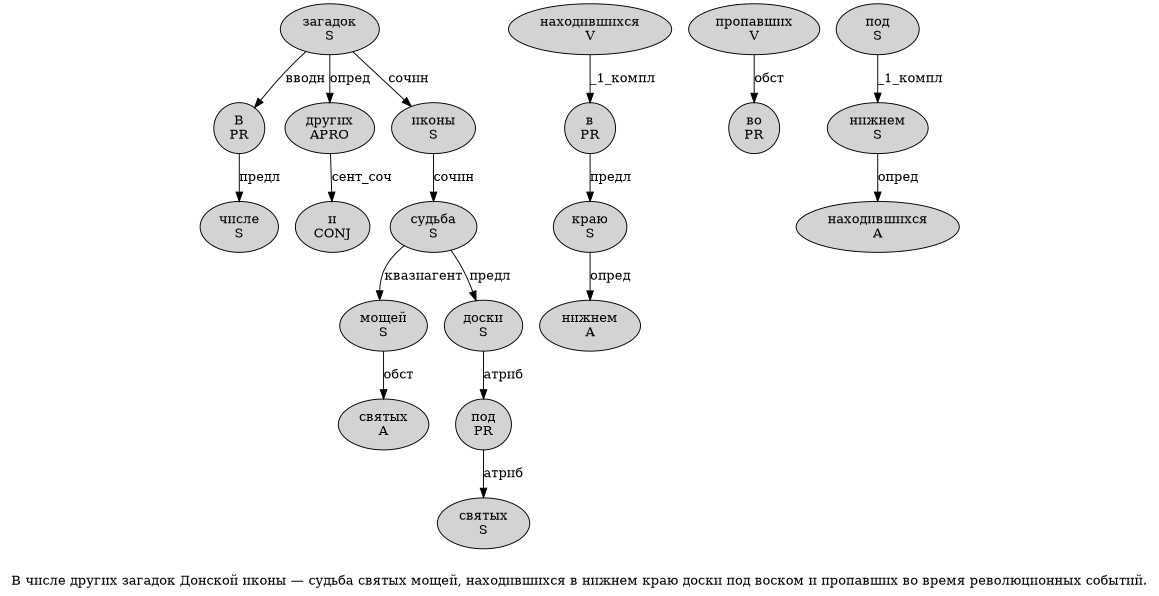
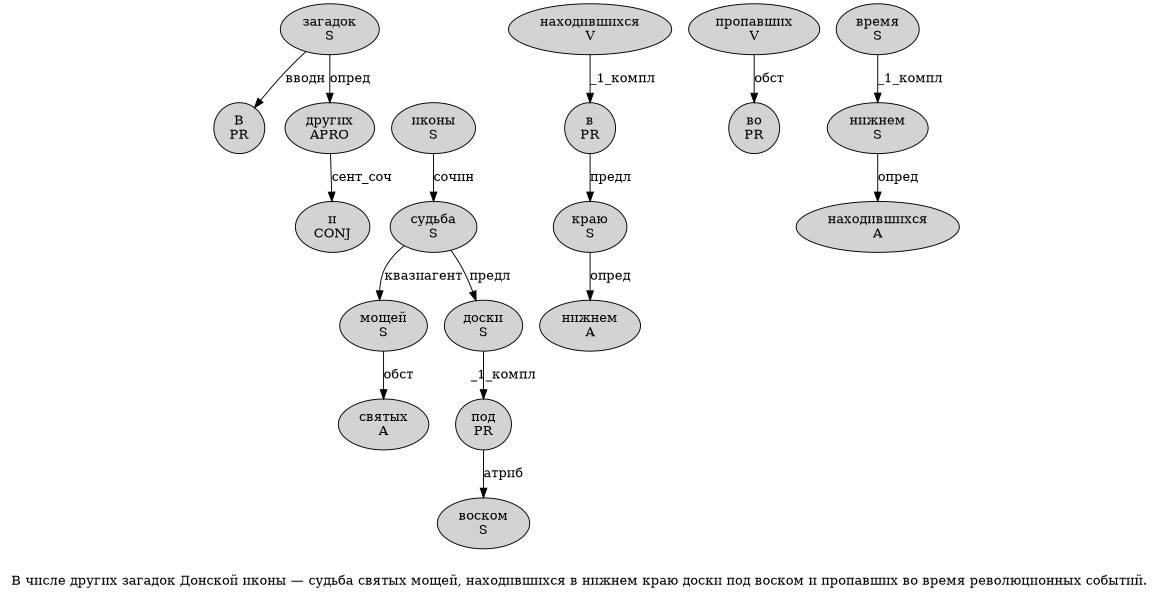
node "под S": label "под S" -> "время S"
edge "загадок S" -> "иконы S": removed, label "сочин"
node "числе S": removed
edge "доски S" -> "под PR": label "атриб" -> "_1_компл"
node "святых S": label "святых S" -> "воском S"
